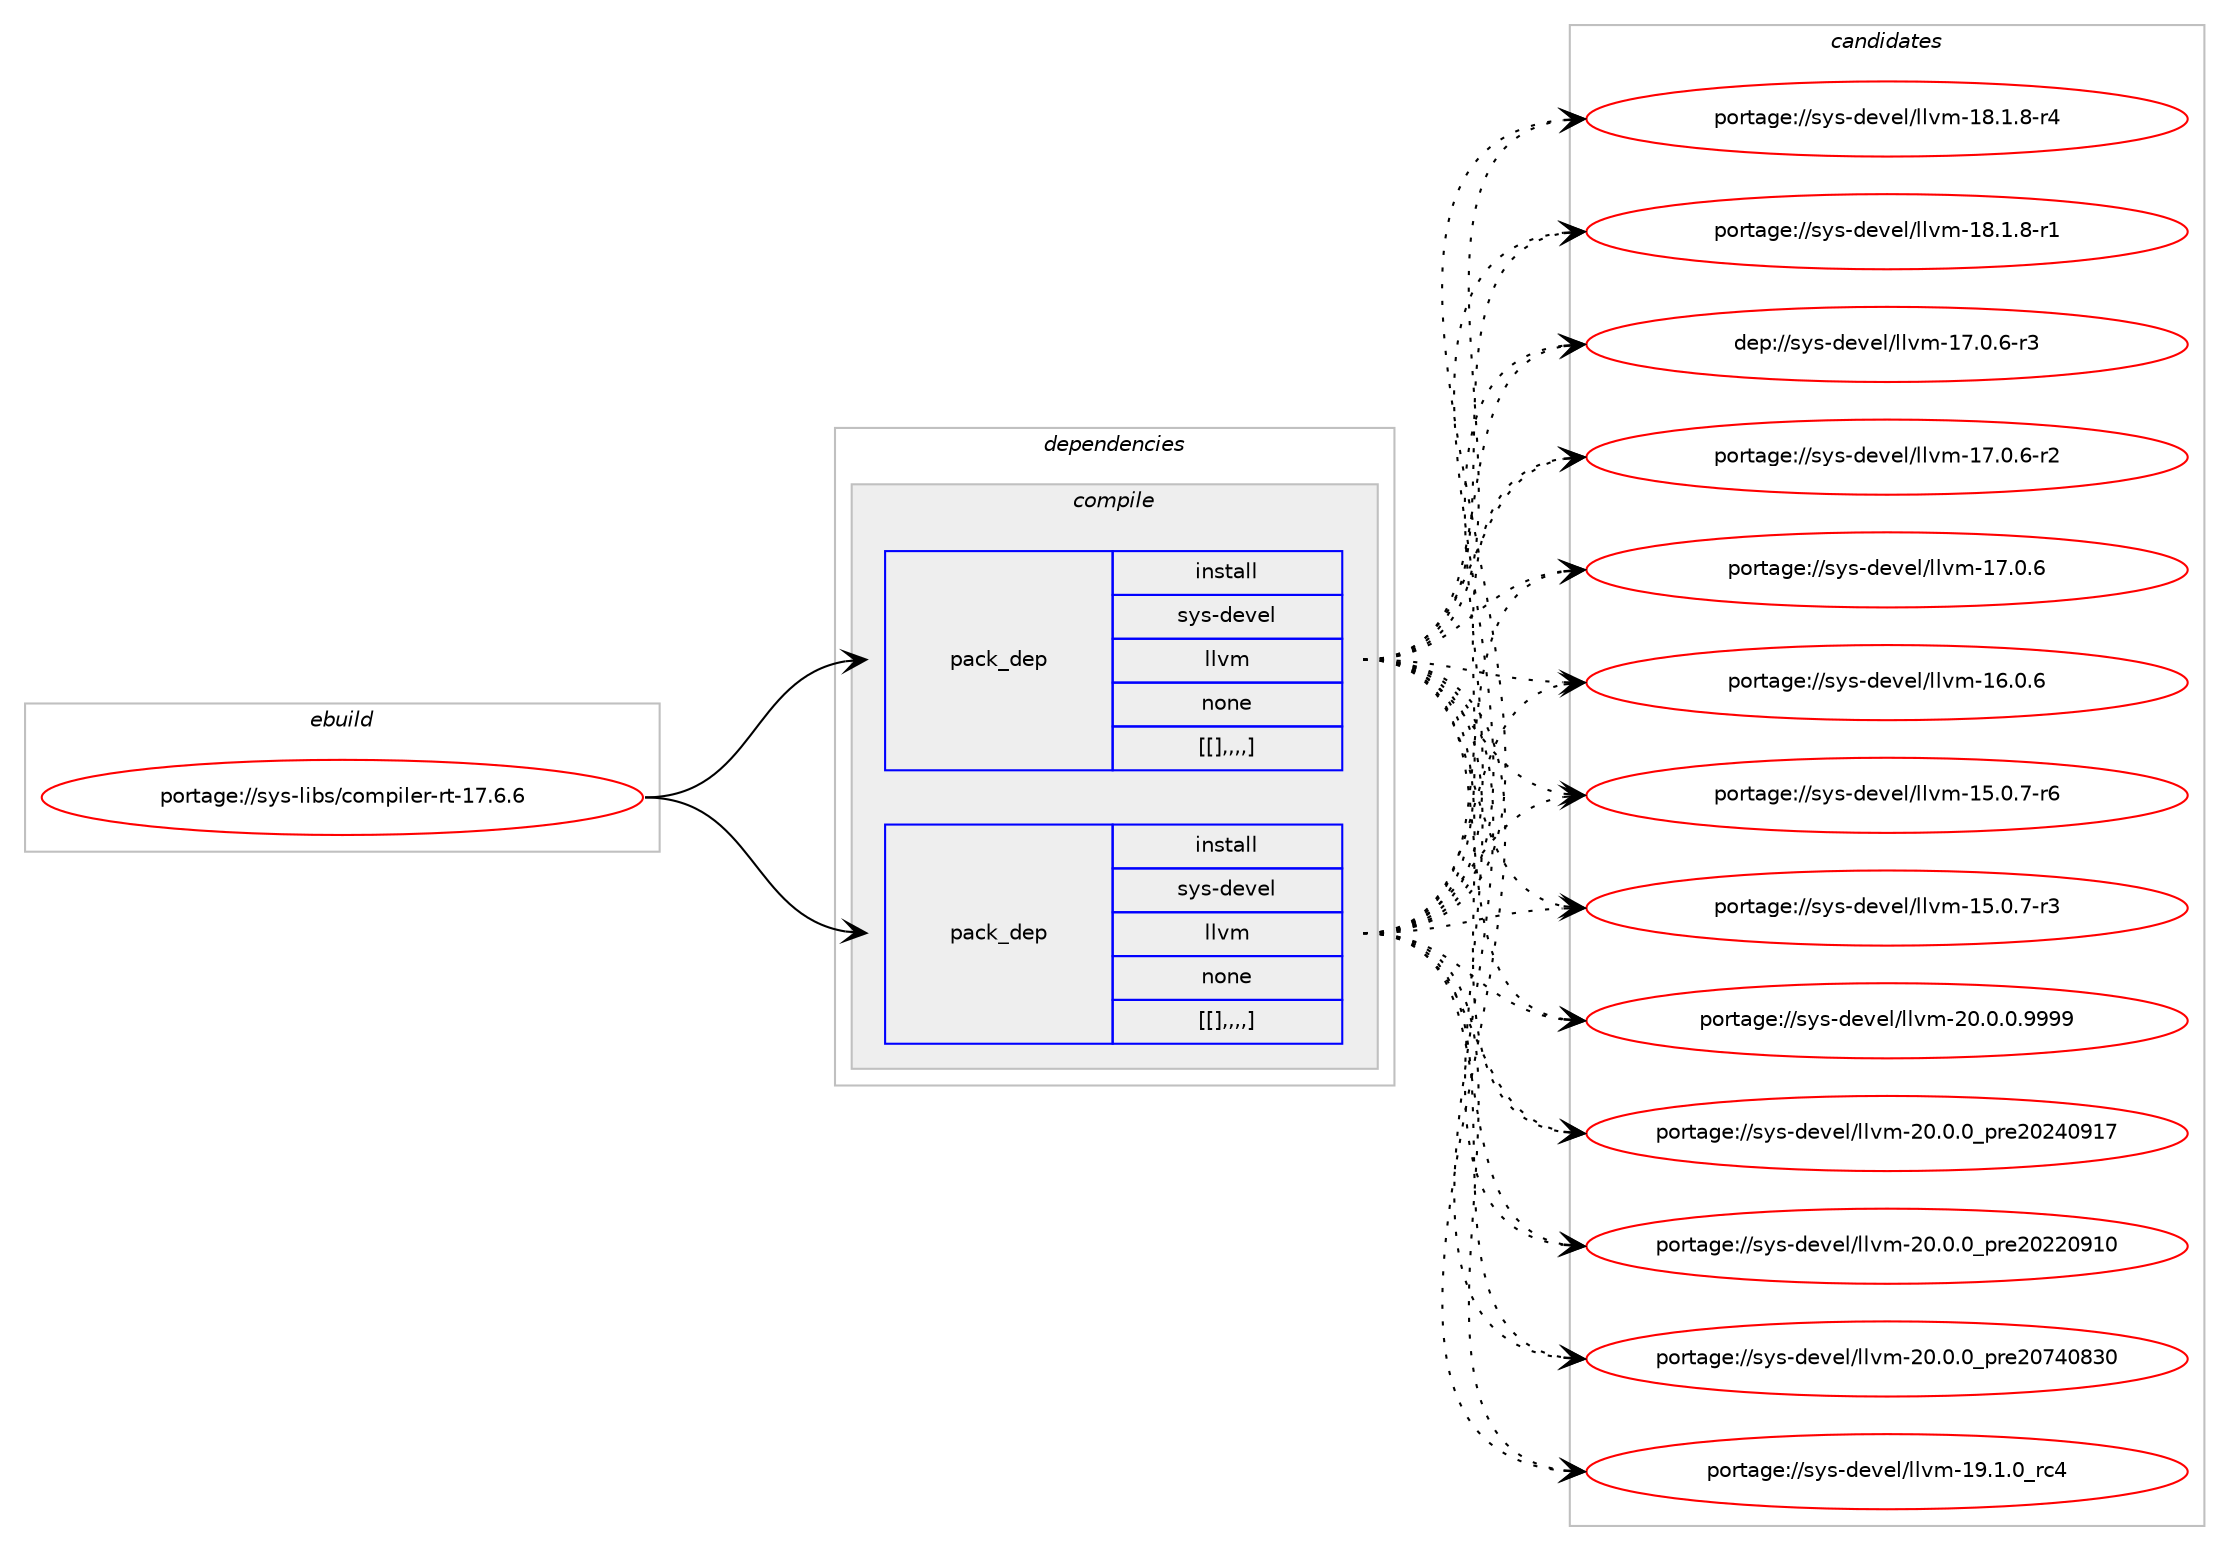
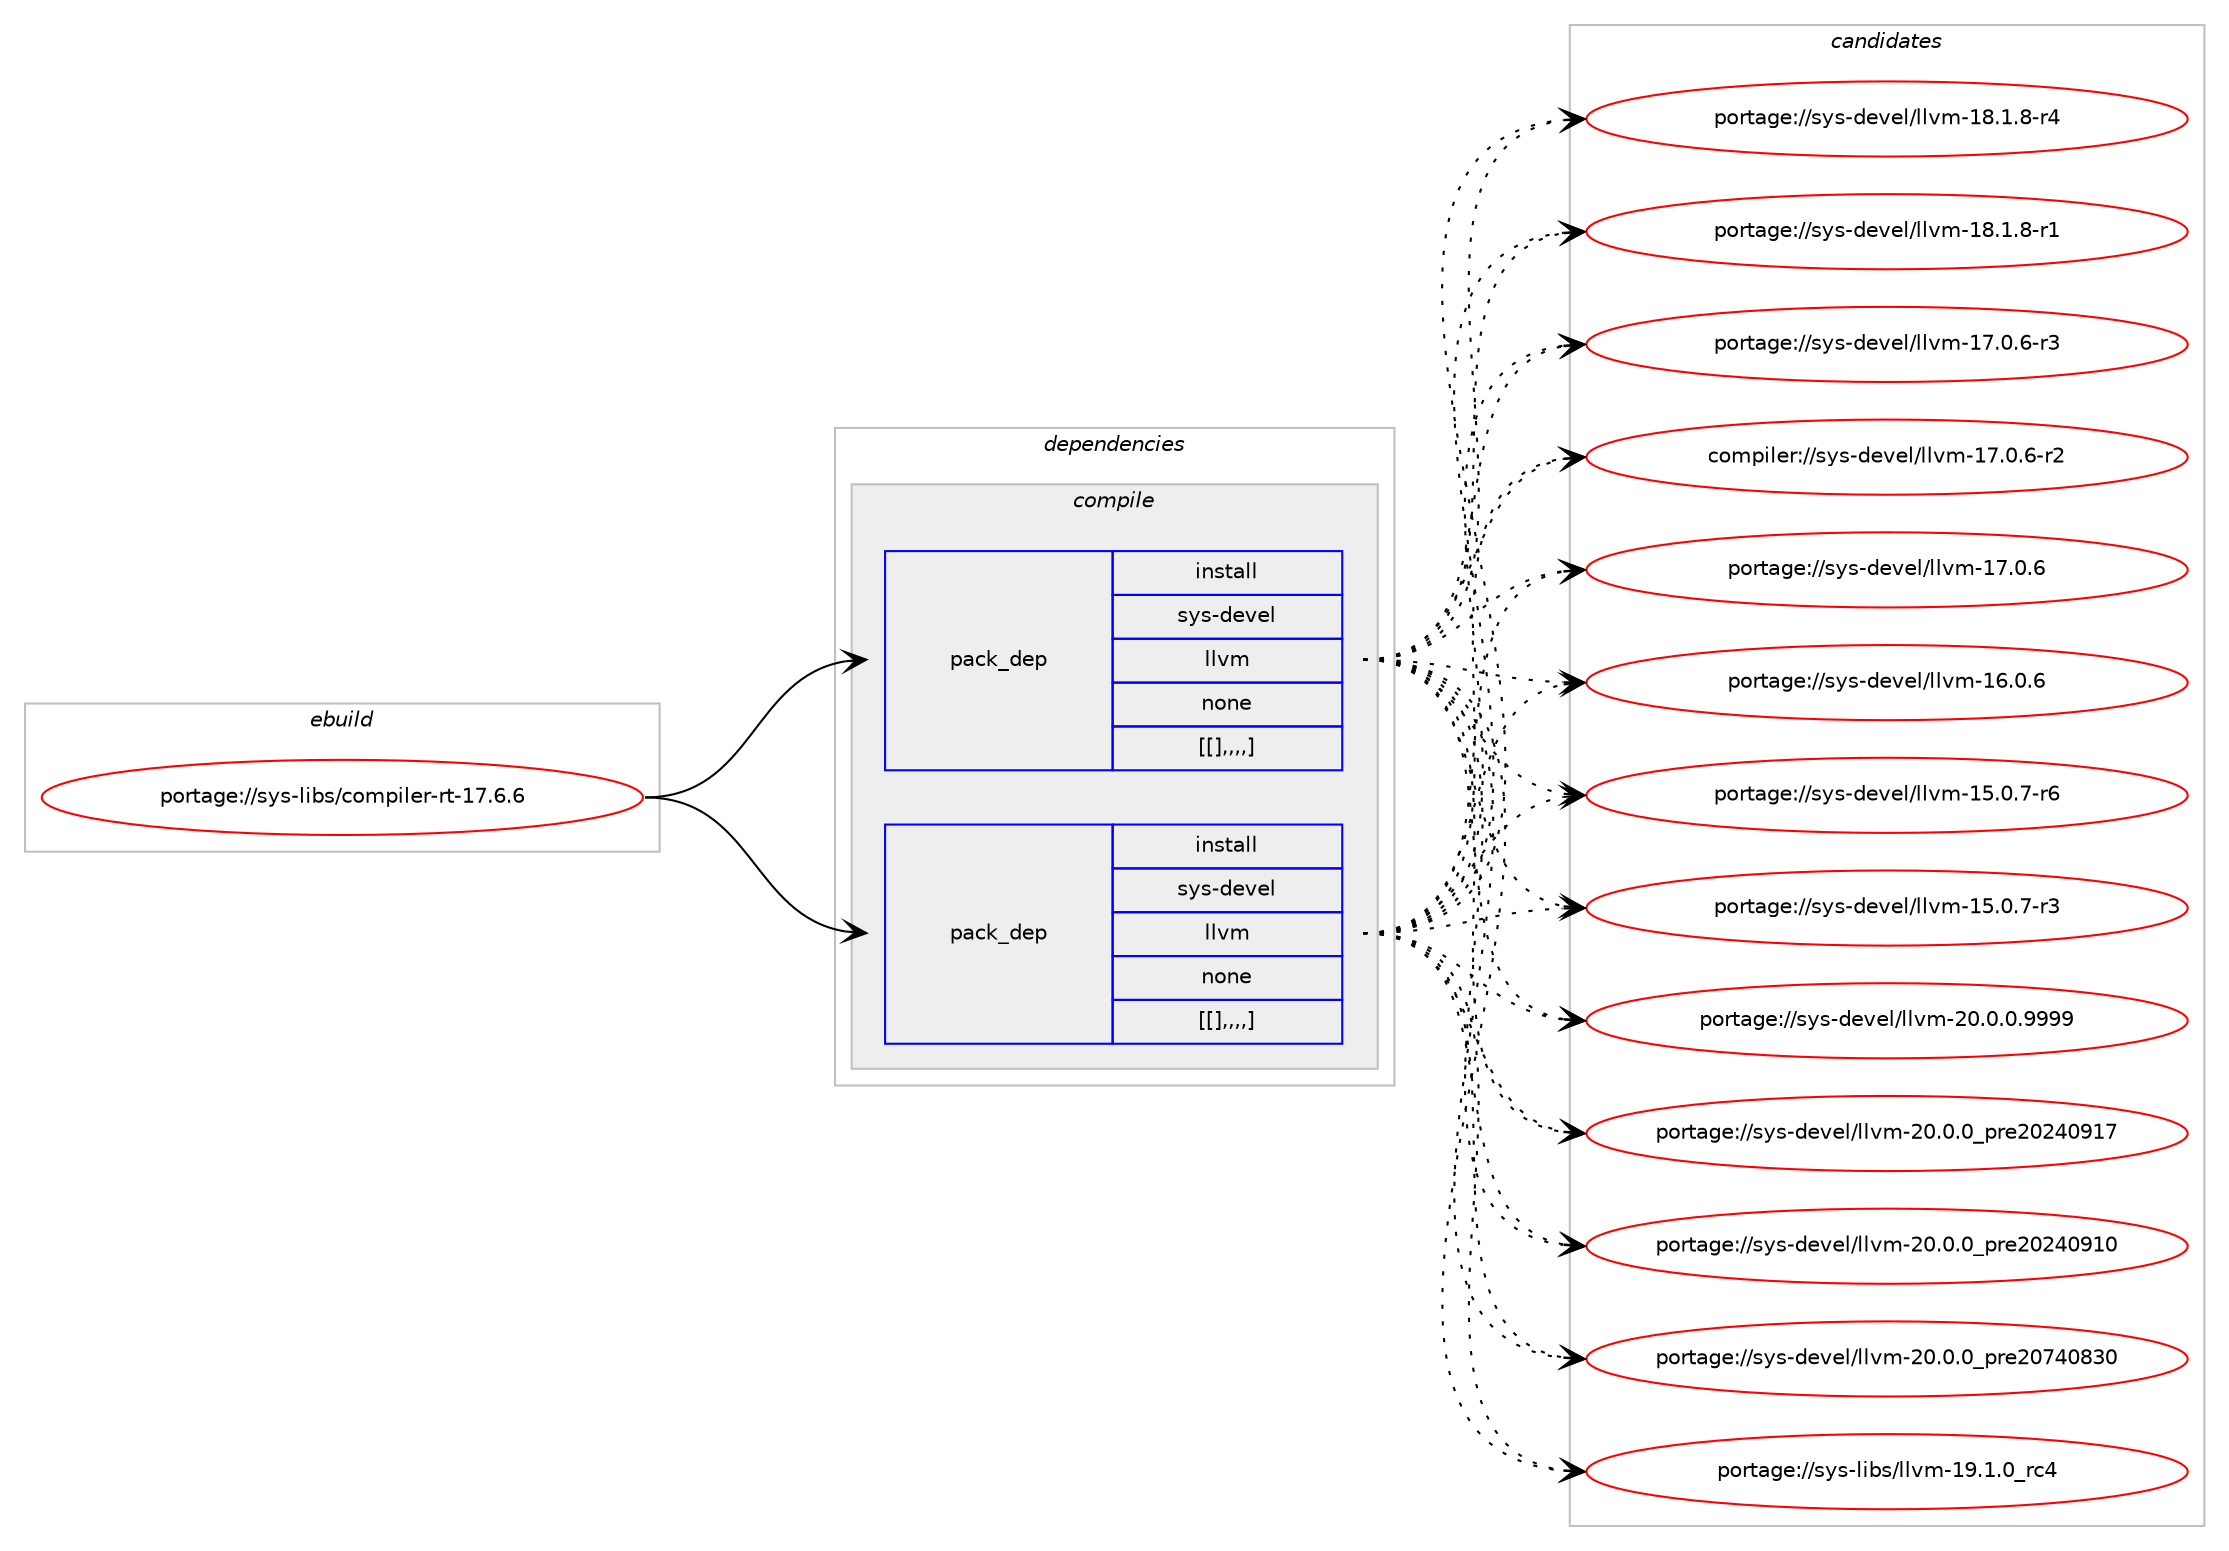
node "dep://sys-devel/llvm-17.0.6-r3": label "dep://sys-devel/llvm-17.0.6-r3" -> "portage://sys-devel/llvm-17.0.6-r3"
node "portage://sys-devel/llvm-17.0.6-r2": label "portage://sys-devel/llvm-17.0.6-r2" -> "compiler://sys-devel/llvm-17.0.6-r2"
node "portage://sys-devel/llvm-20.0.0_pre20220910": label "portage://sys-devel/llvm-20.0.0_pre20220910" -> "portage://sys-devel/llvm-20.0.0_pre20240910"
node "portage://sys-devel/llvm-19.1.0_rc4": label "portage://sys-devel/llvm-19.1.0_rc4" -> "portage://sys-libs/llvm-19.1.0_rc4"
